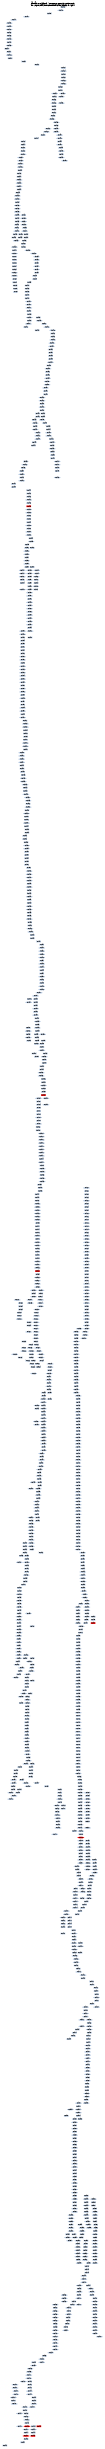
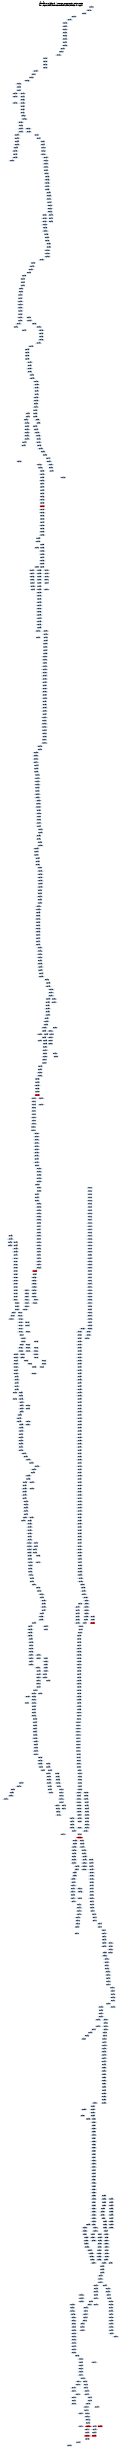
node "0x0807aa5f": removed
